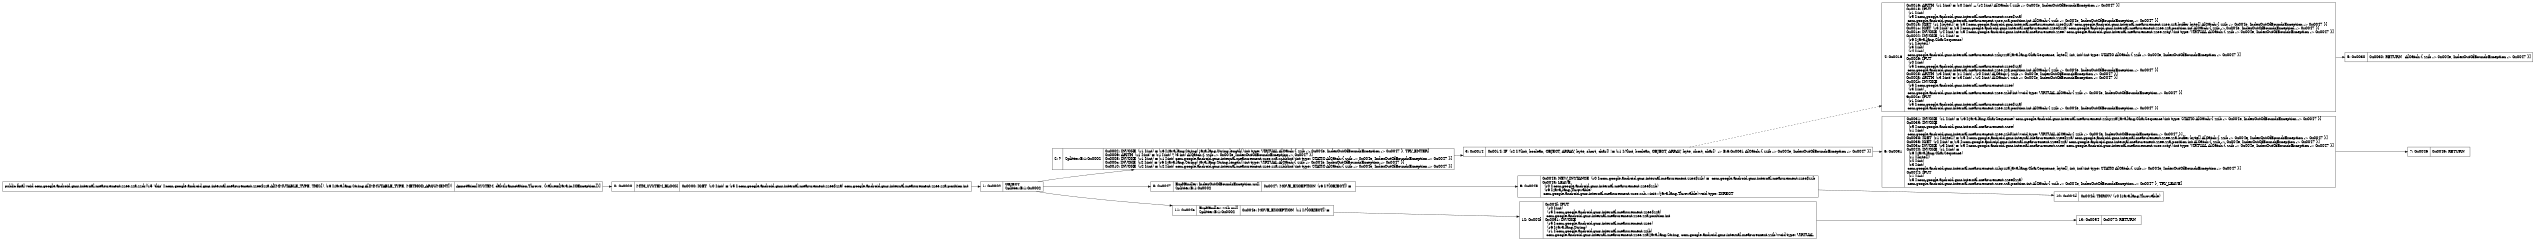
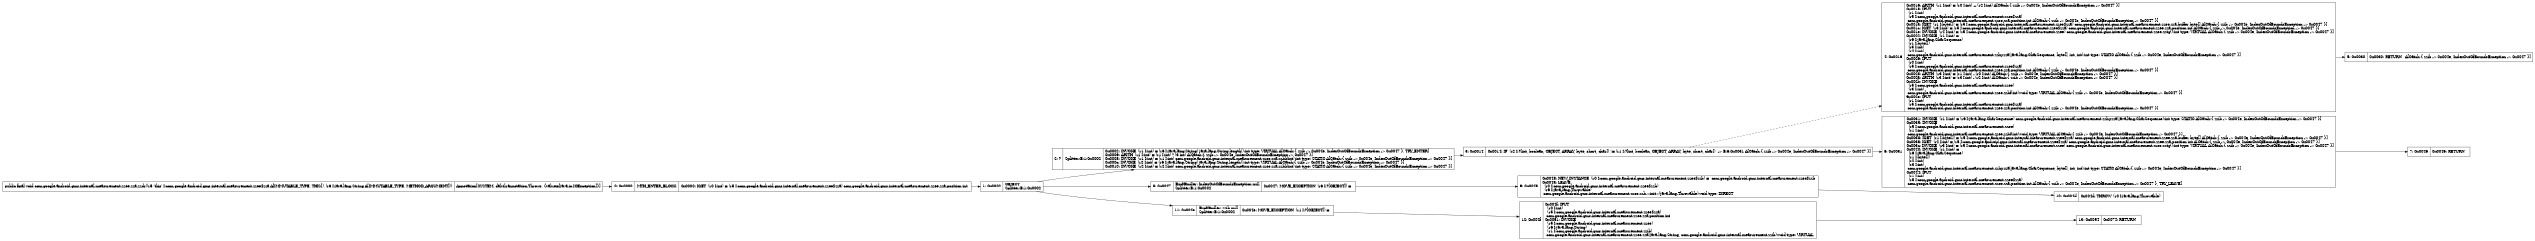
node "0: 0x0000": text "MTH_SYSTEM_BLOCK" -> "MTH_ENTER_BLOCK"
